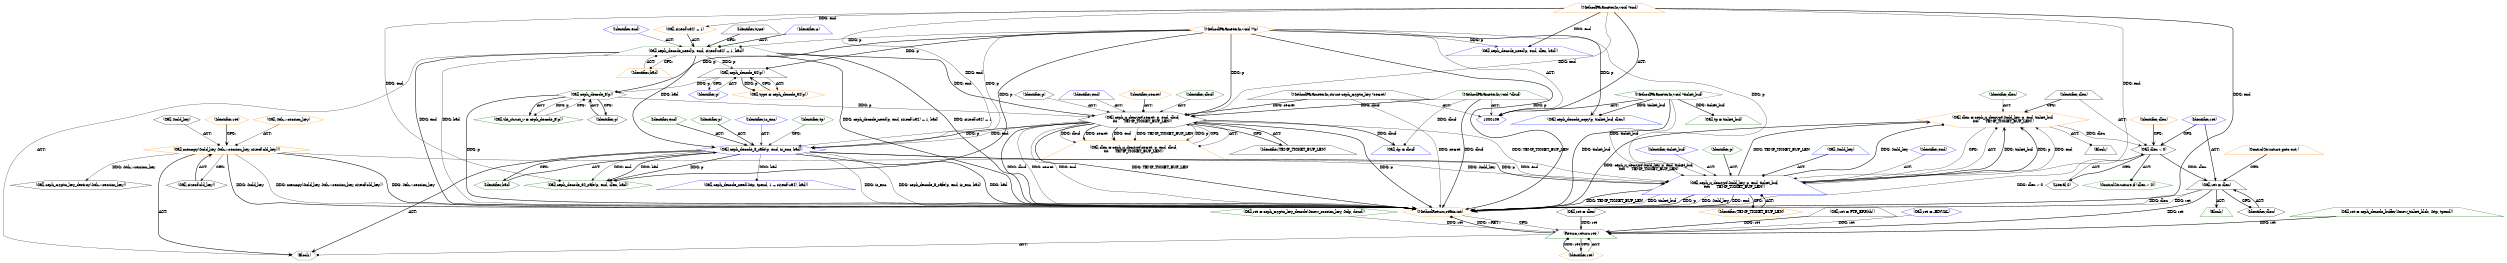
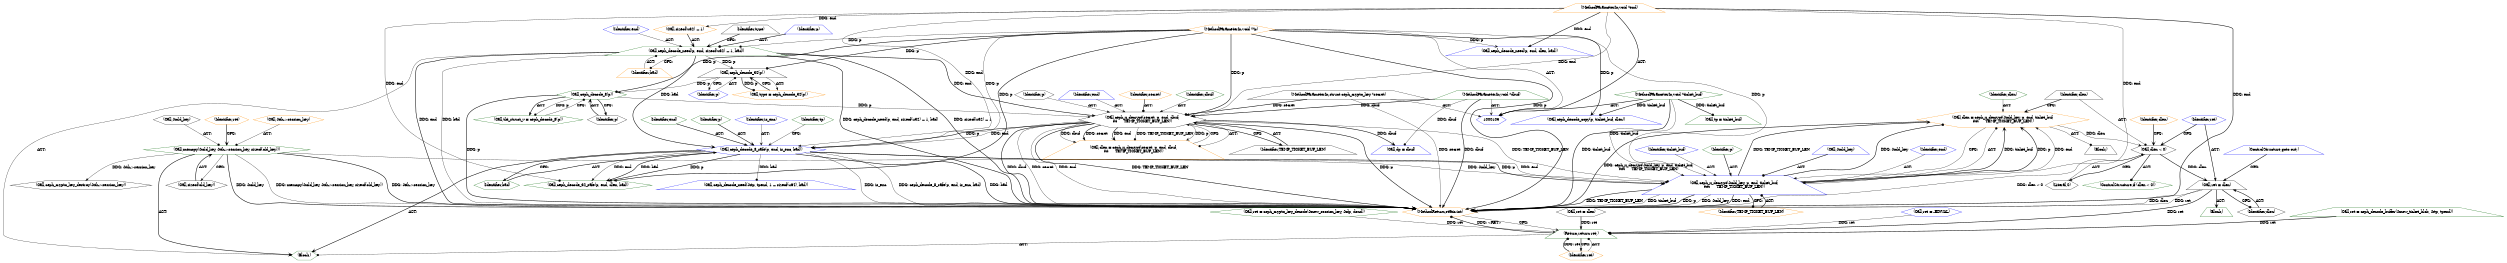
node "(Call,memcpy(&old_key, &th->session_key, sizeof(old_key)))": color darkorange -> darkgreen
node "(ControlStructure,goto out;)": color darkorange -> blue
node "(Call,ret = PTR_ERR(th))": removed
